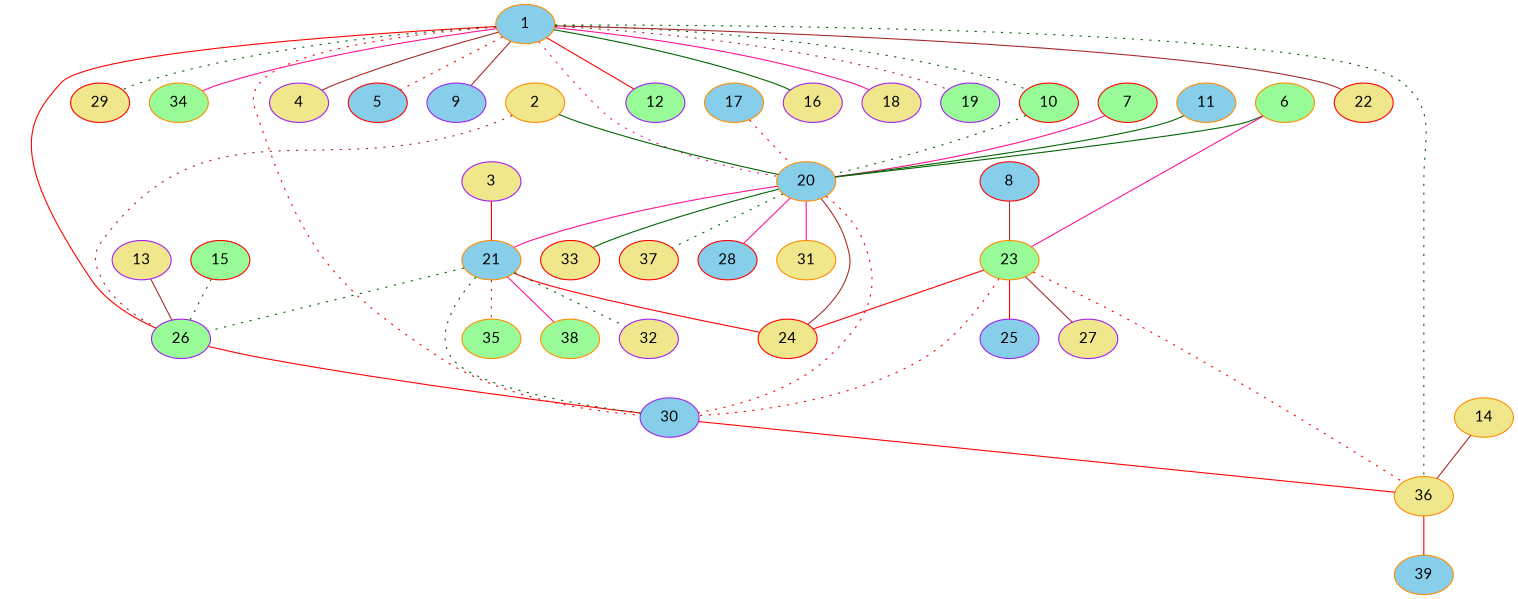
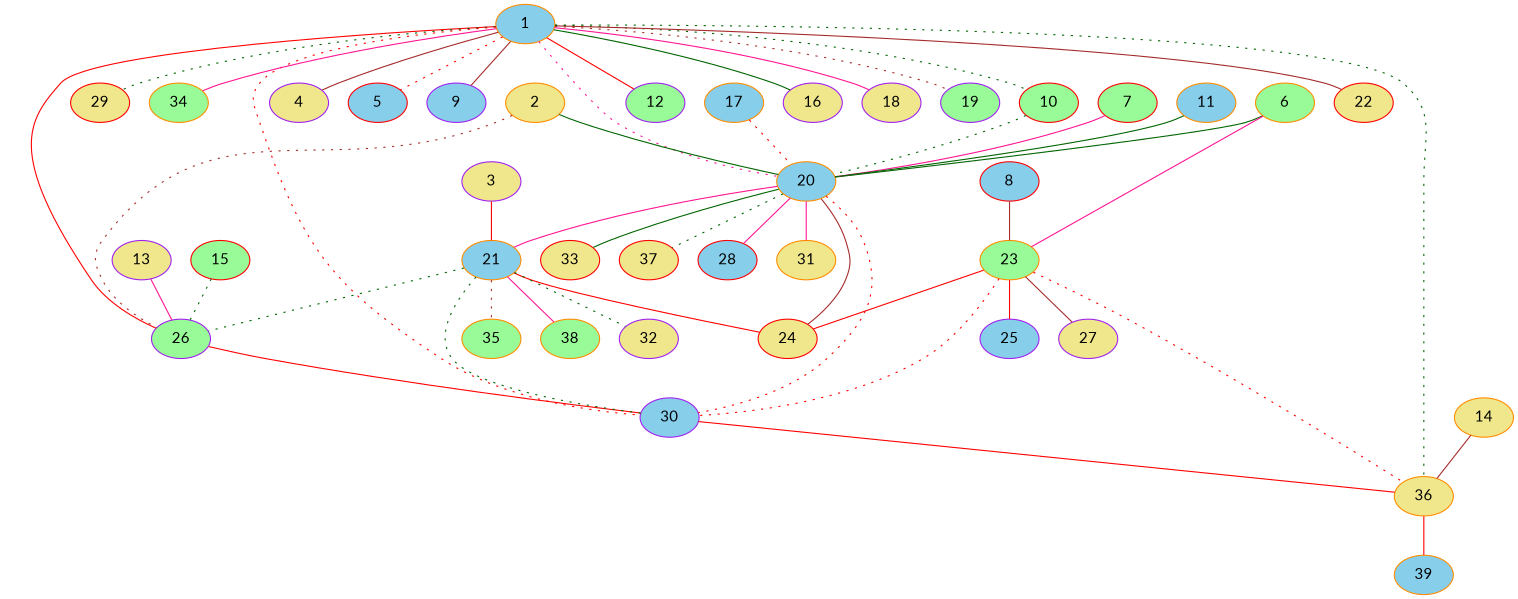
edge "13" -- "26": color brown -> deeppink
